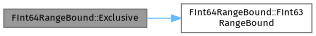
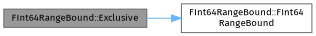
node "FInt64RangeBound::FInt63 RangeBound": label "FInt64RangeBound::FInt63 RangeBound" -> "FInt64RangeBound::FInt64 RangeBound"
